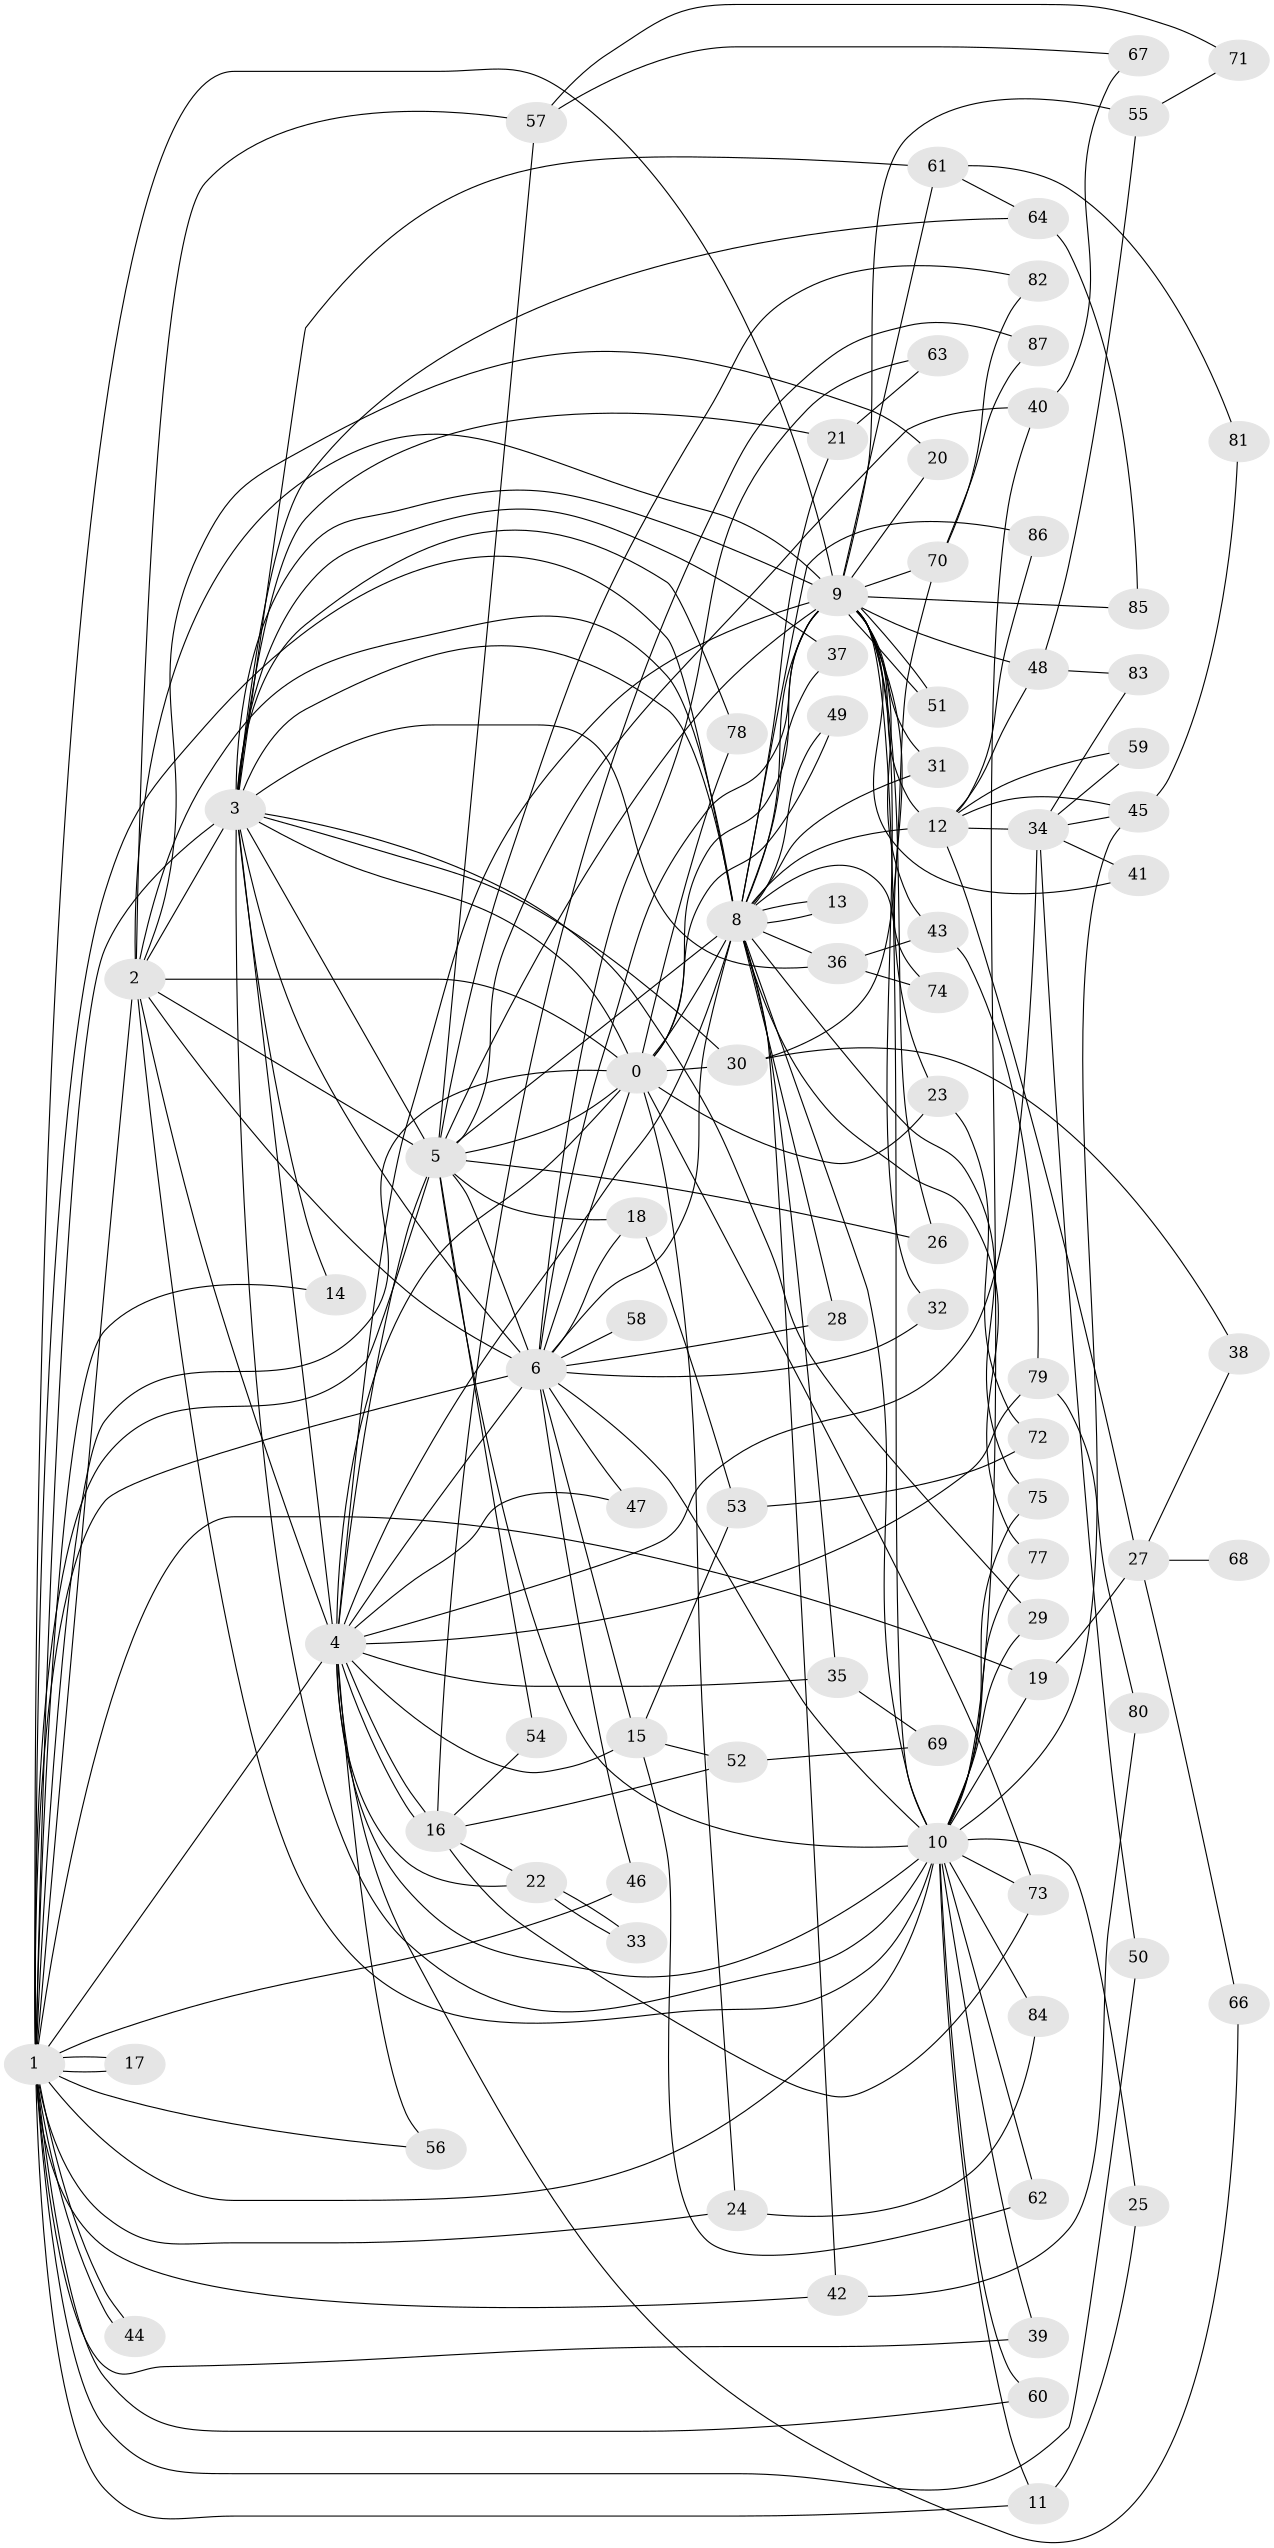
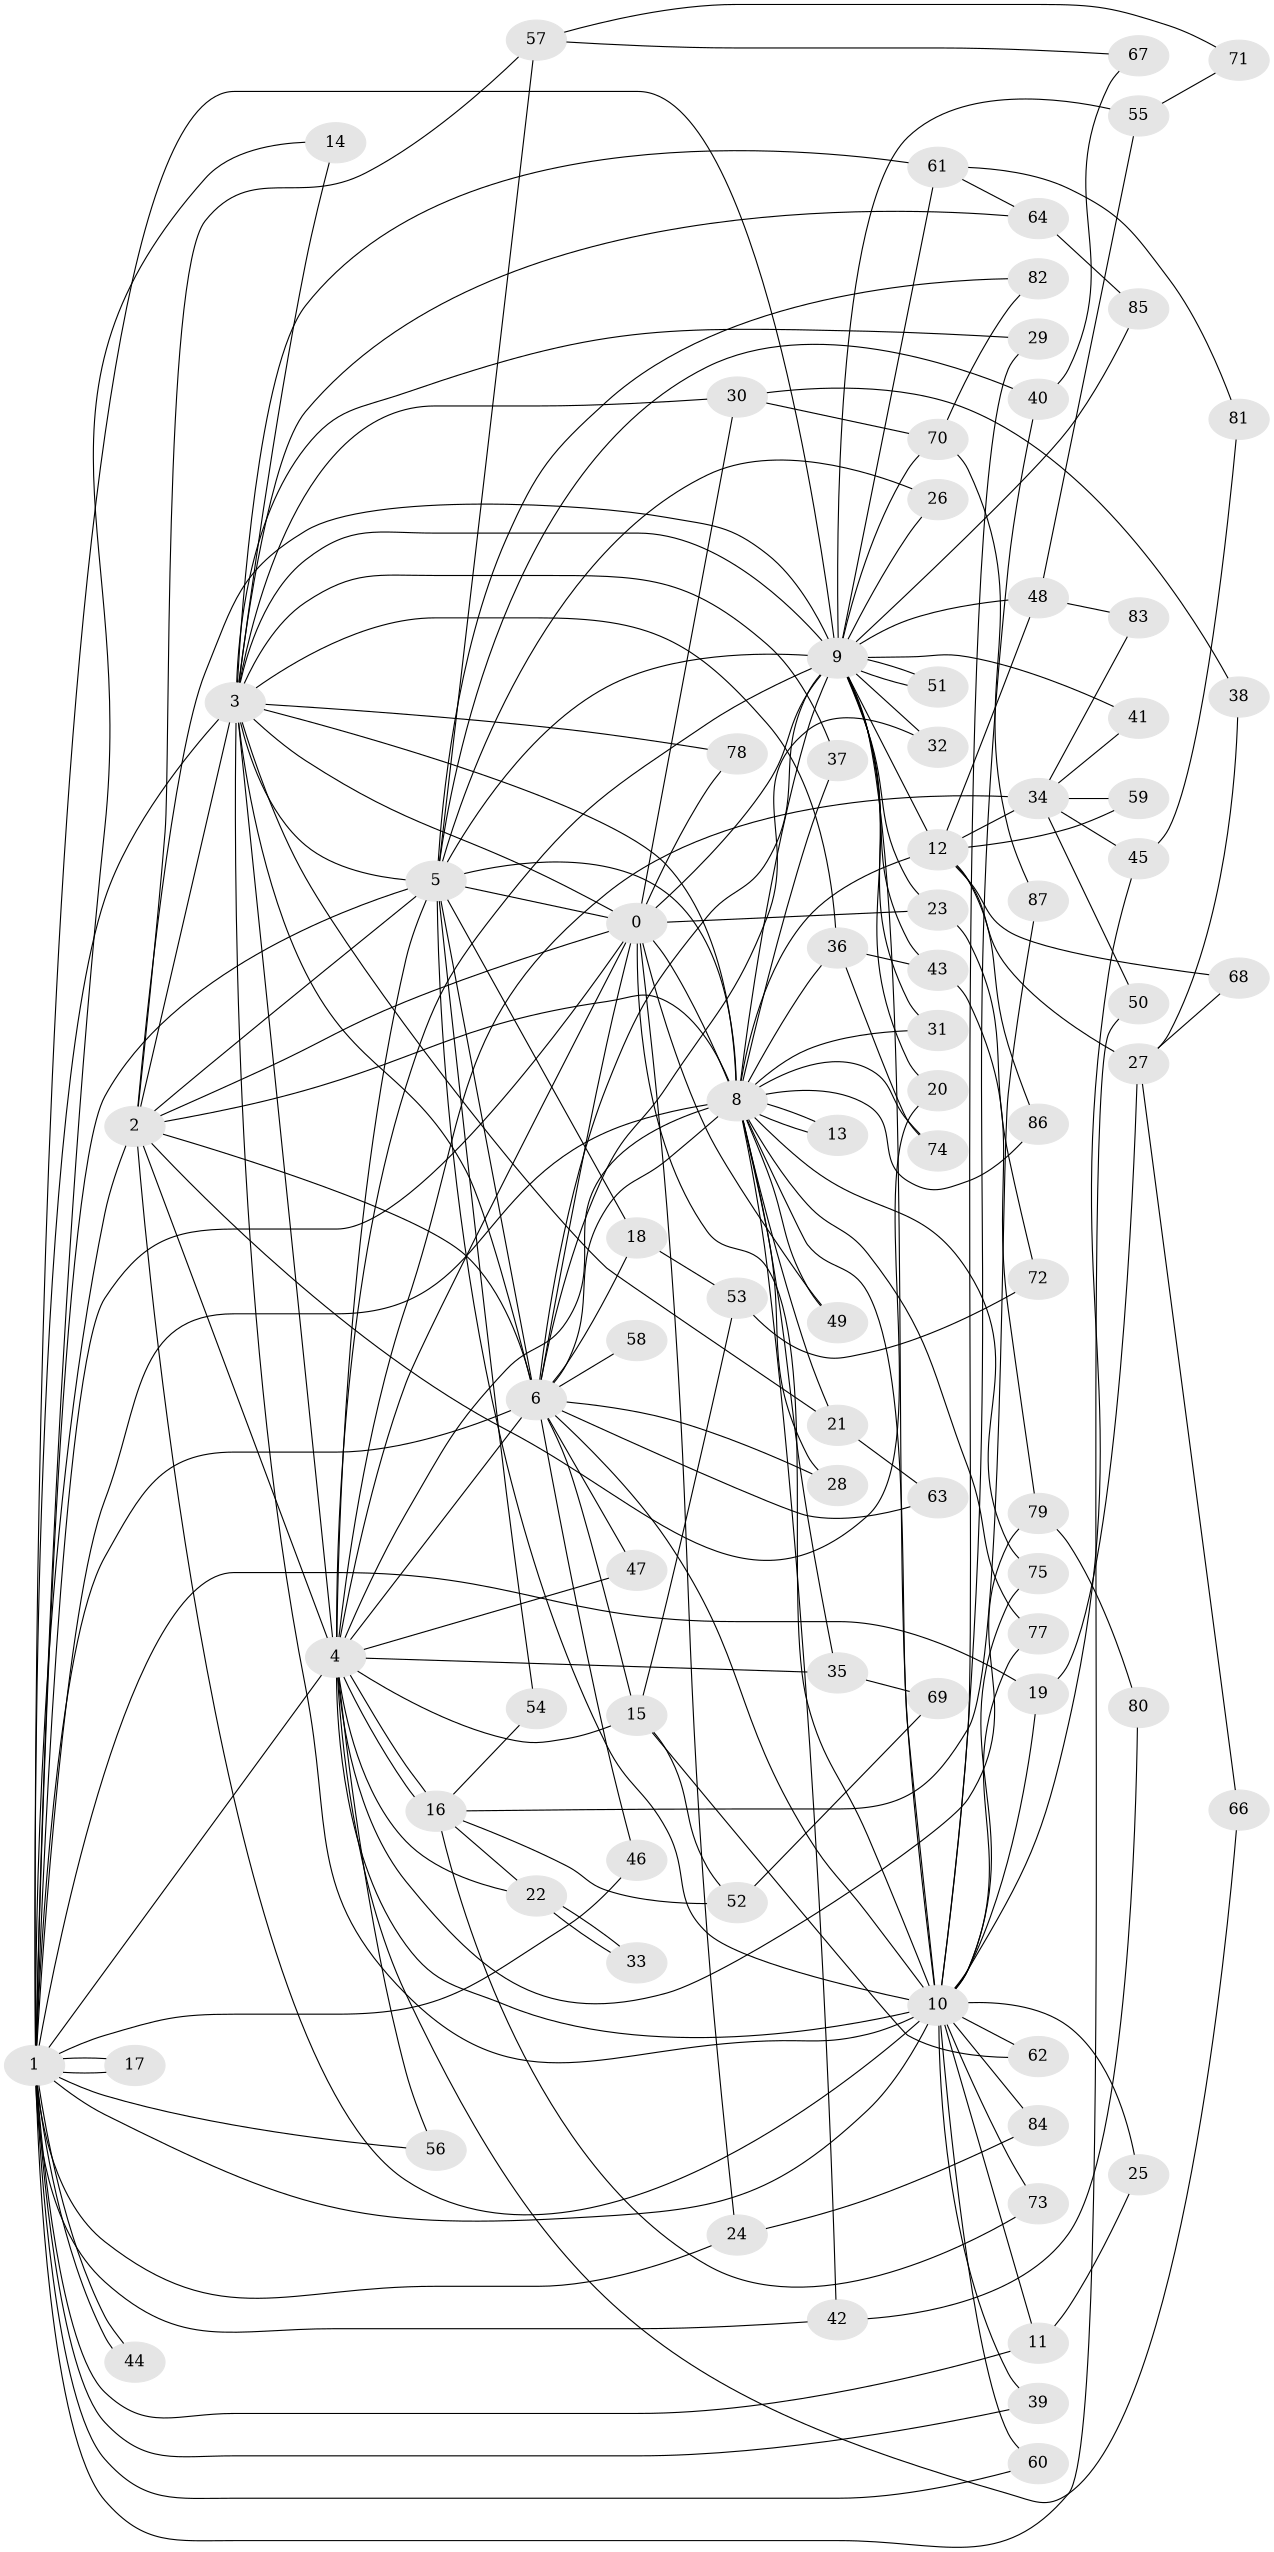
edge "45" -- "12": now "68" -- "12"
edge "0" -- "73": now "0" -- "10"
